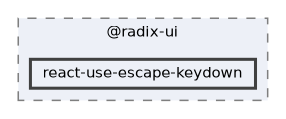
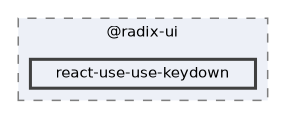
node "react-use-escape-keydown": label "react-use-escape-keydown" -> "react-use-use-keydown"
